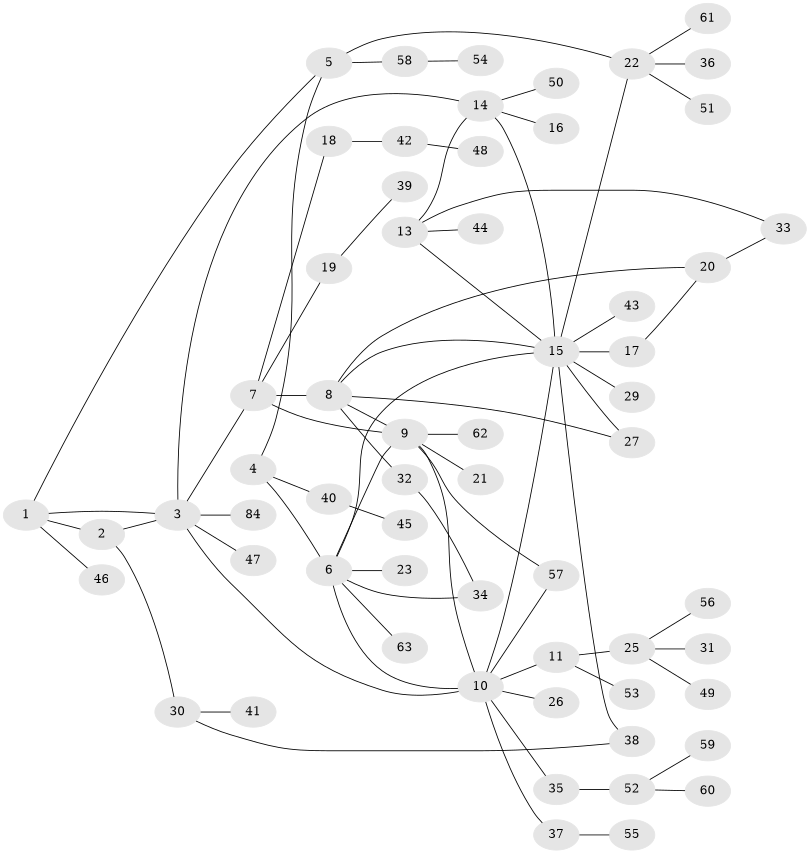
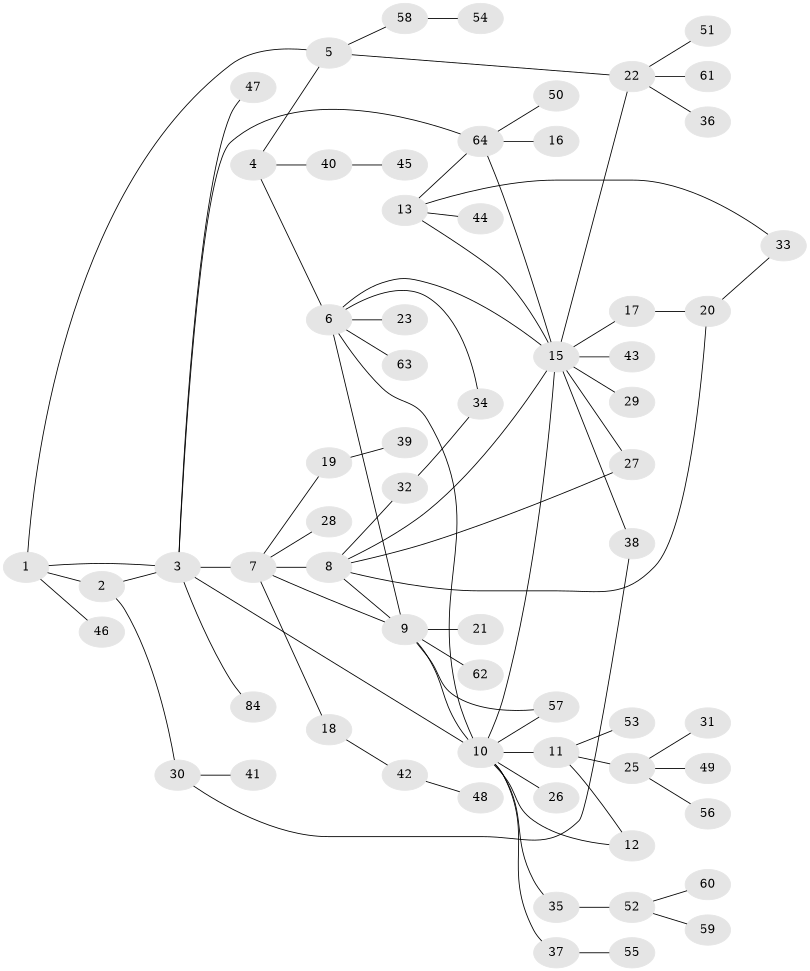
node "14": label "14" -> "64"
node "28": added
node "12": added
